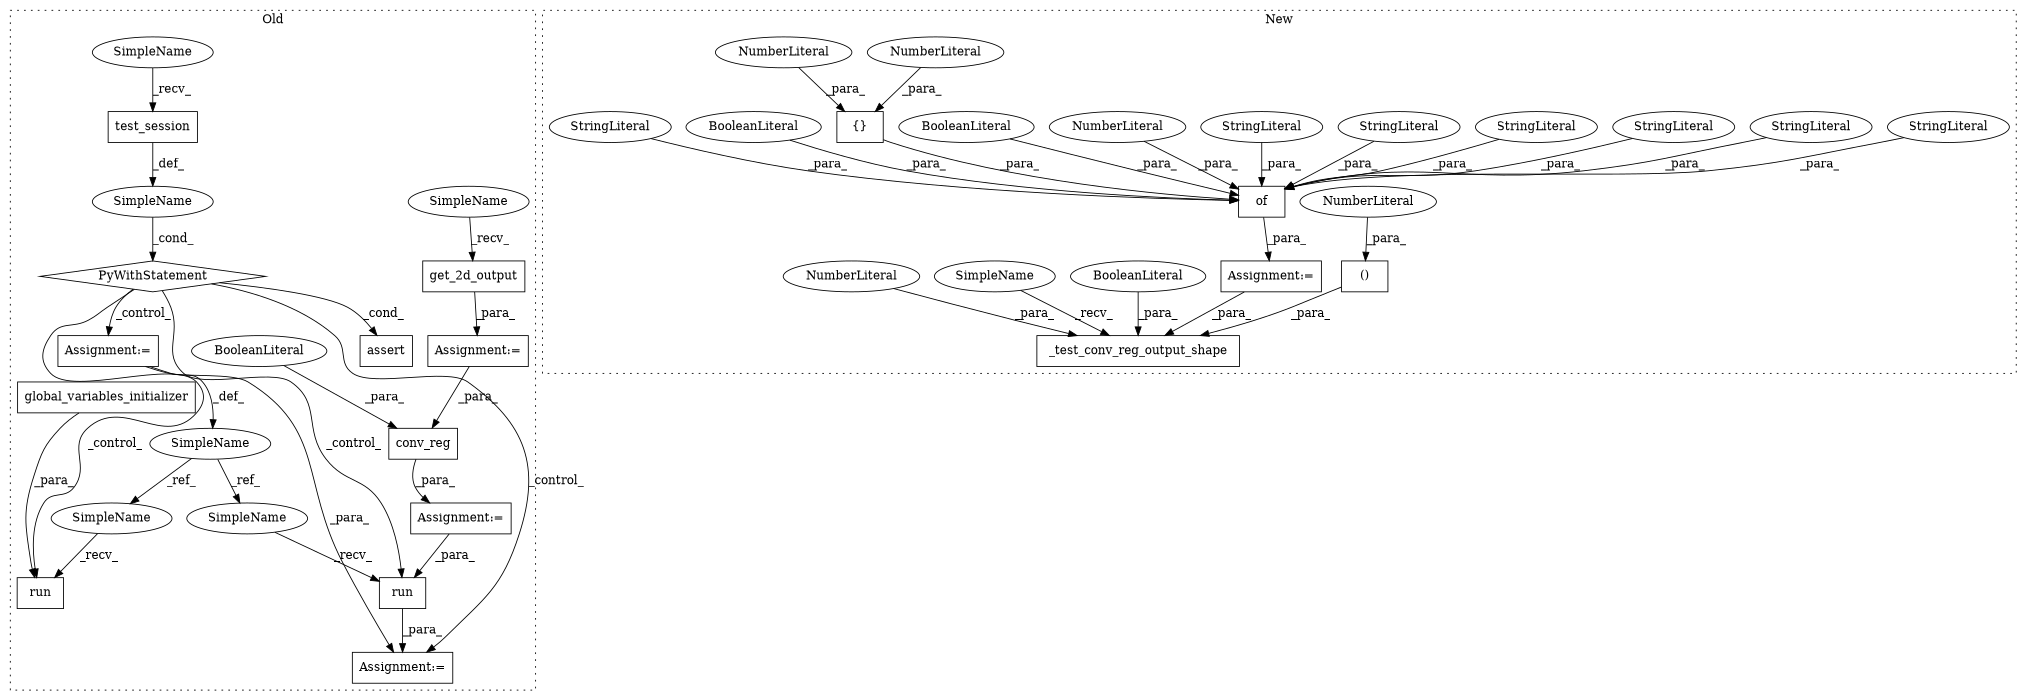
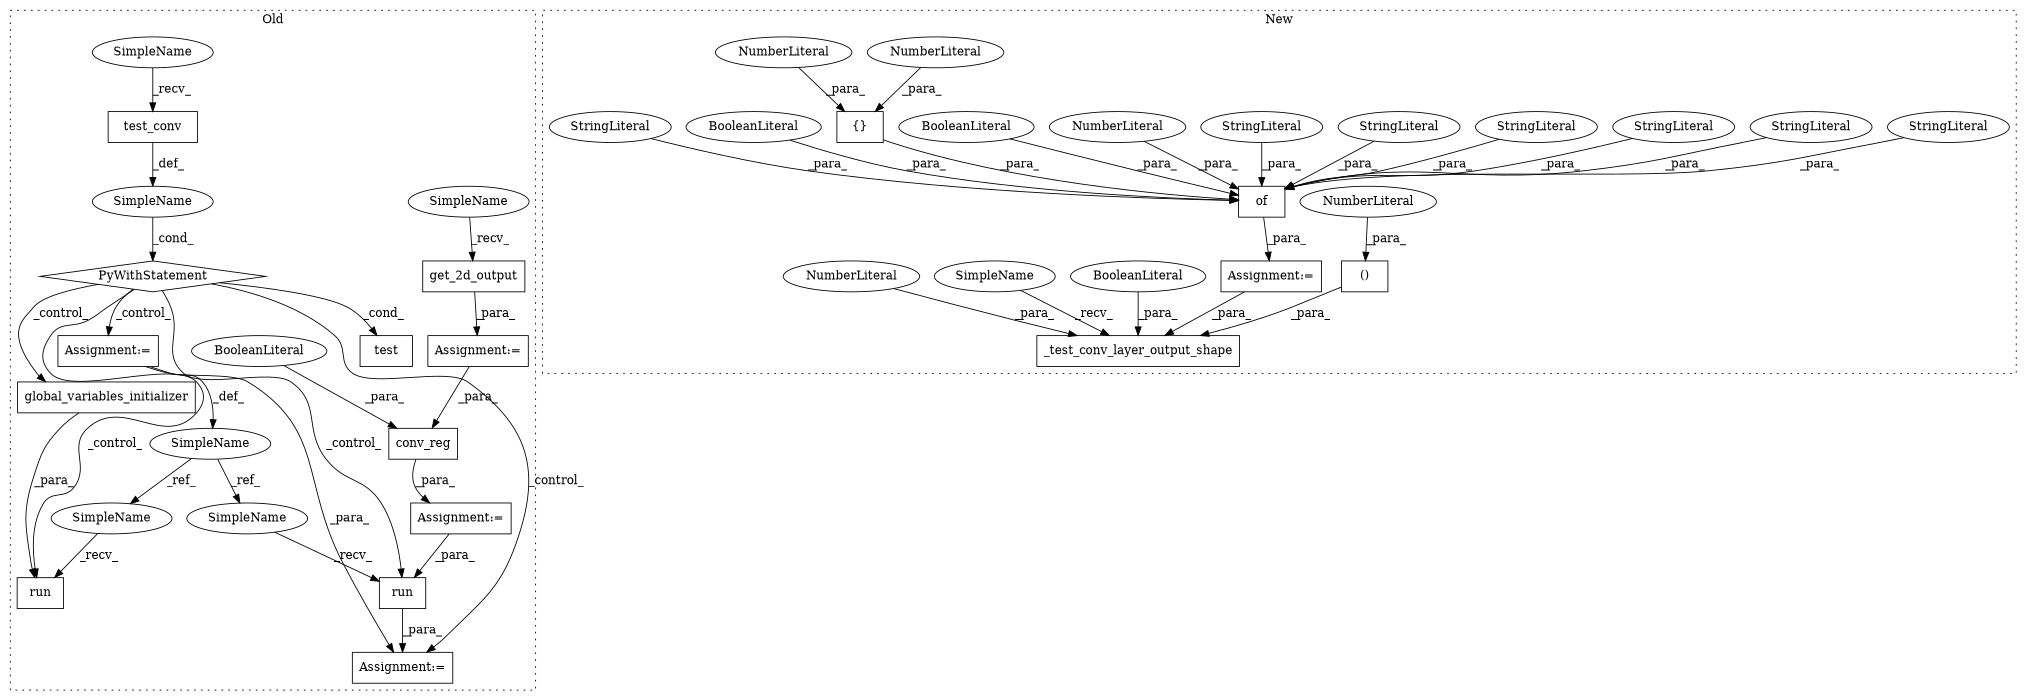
node "test_session": label "test_session" -> "test_conv"
edge "PyWithStatement" -> "global_variables_initializer": added, label "_control_"
node "assert": label "assert" -> "test"
node "_test_conv_reg_output_shape": label "_test_conv_reg_output_shape" -> "_test_conv_layer_output_shape"
